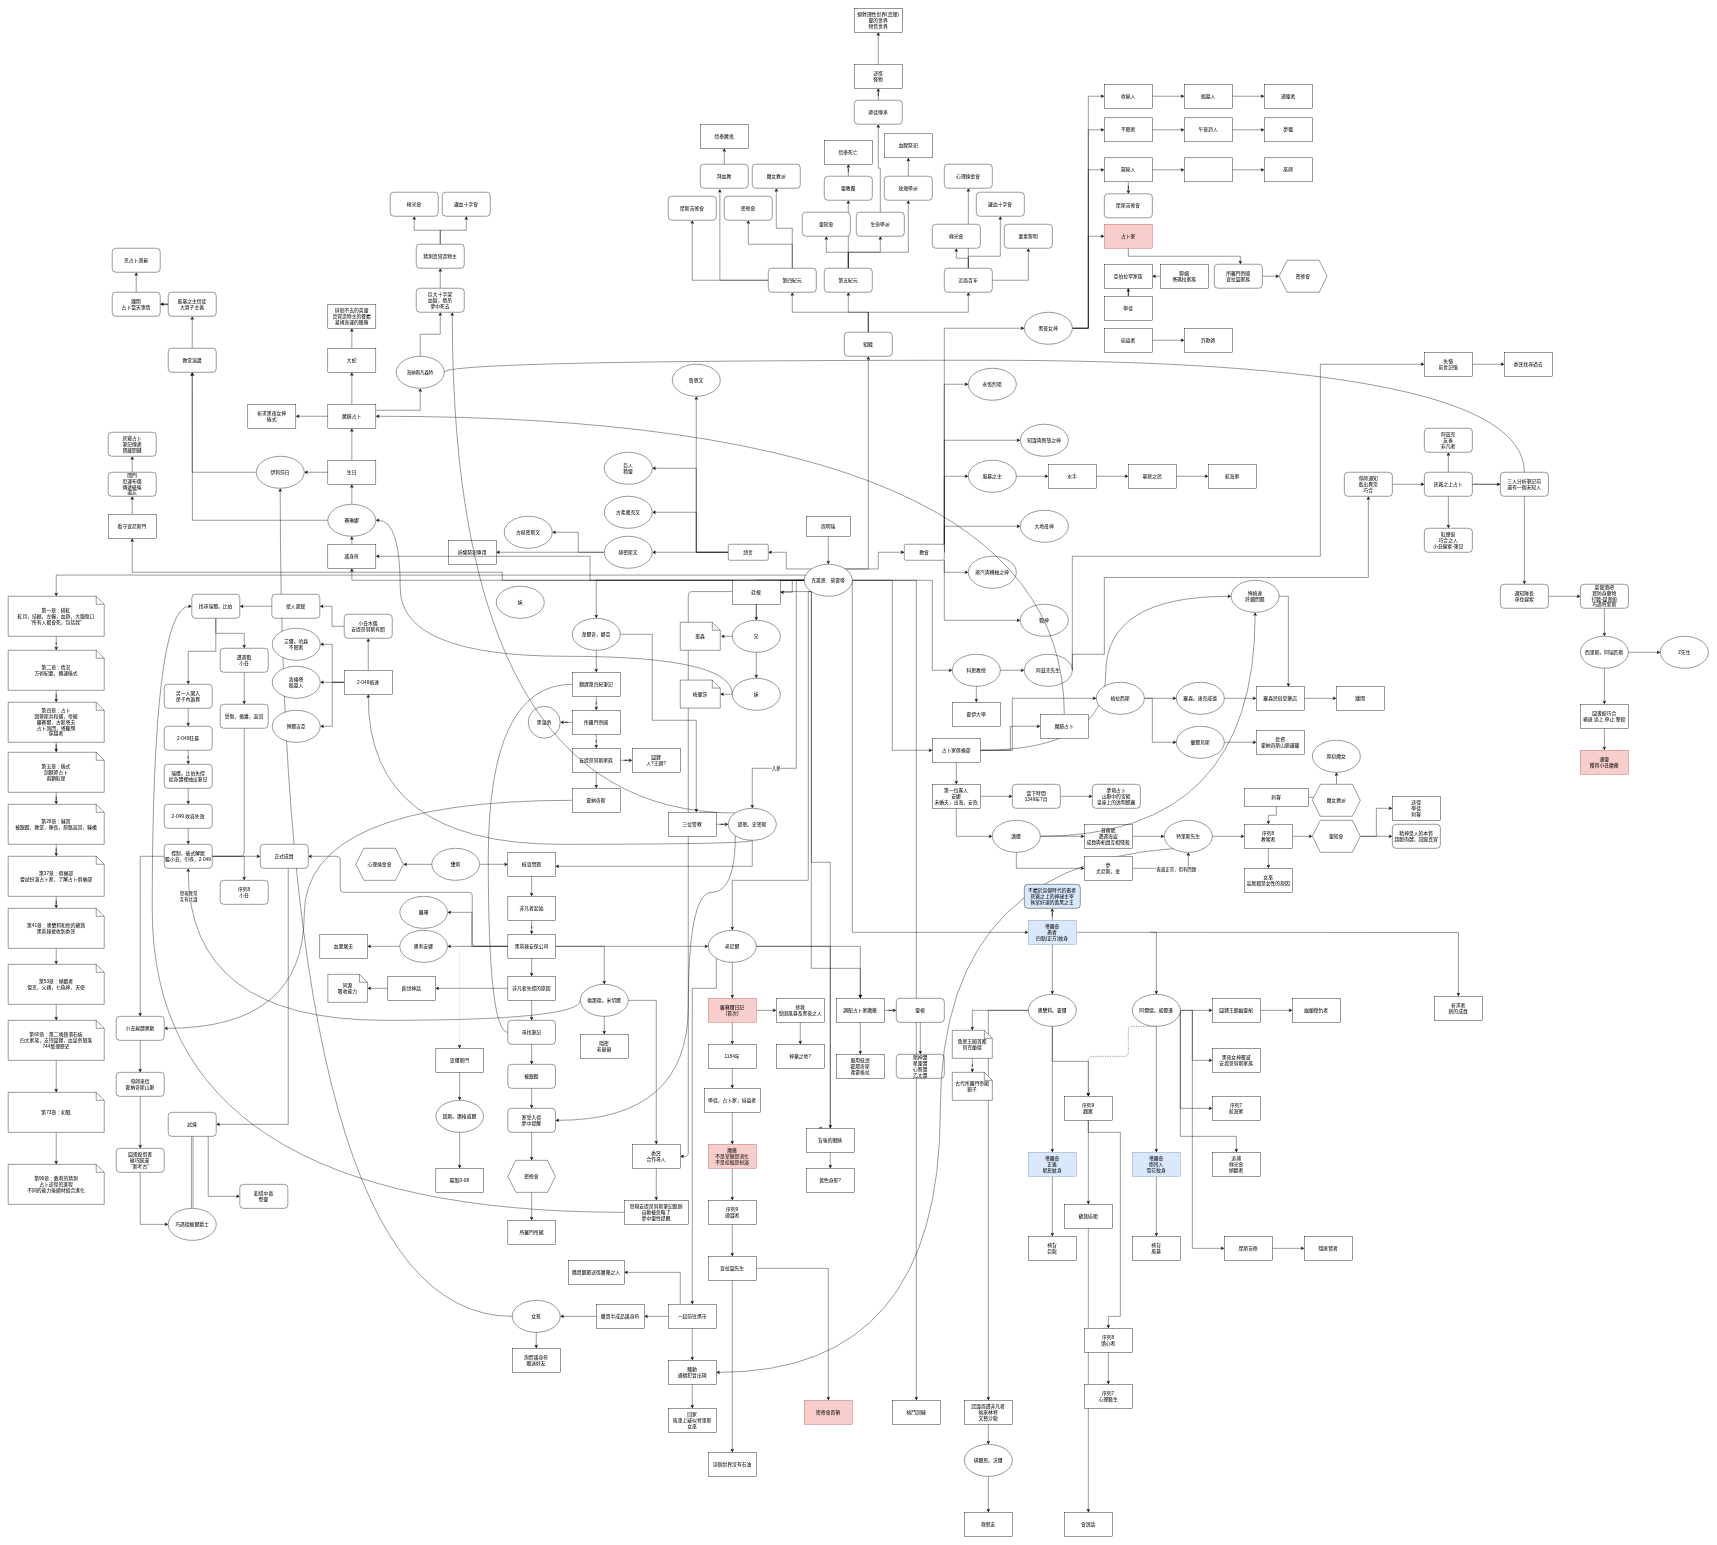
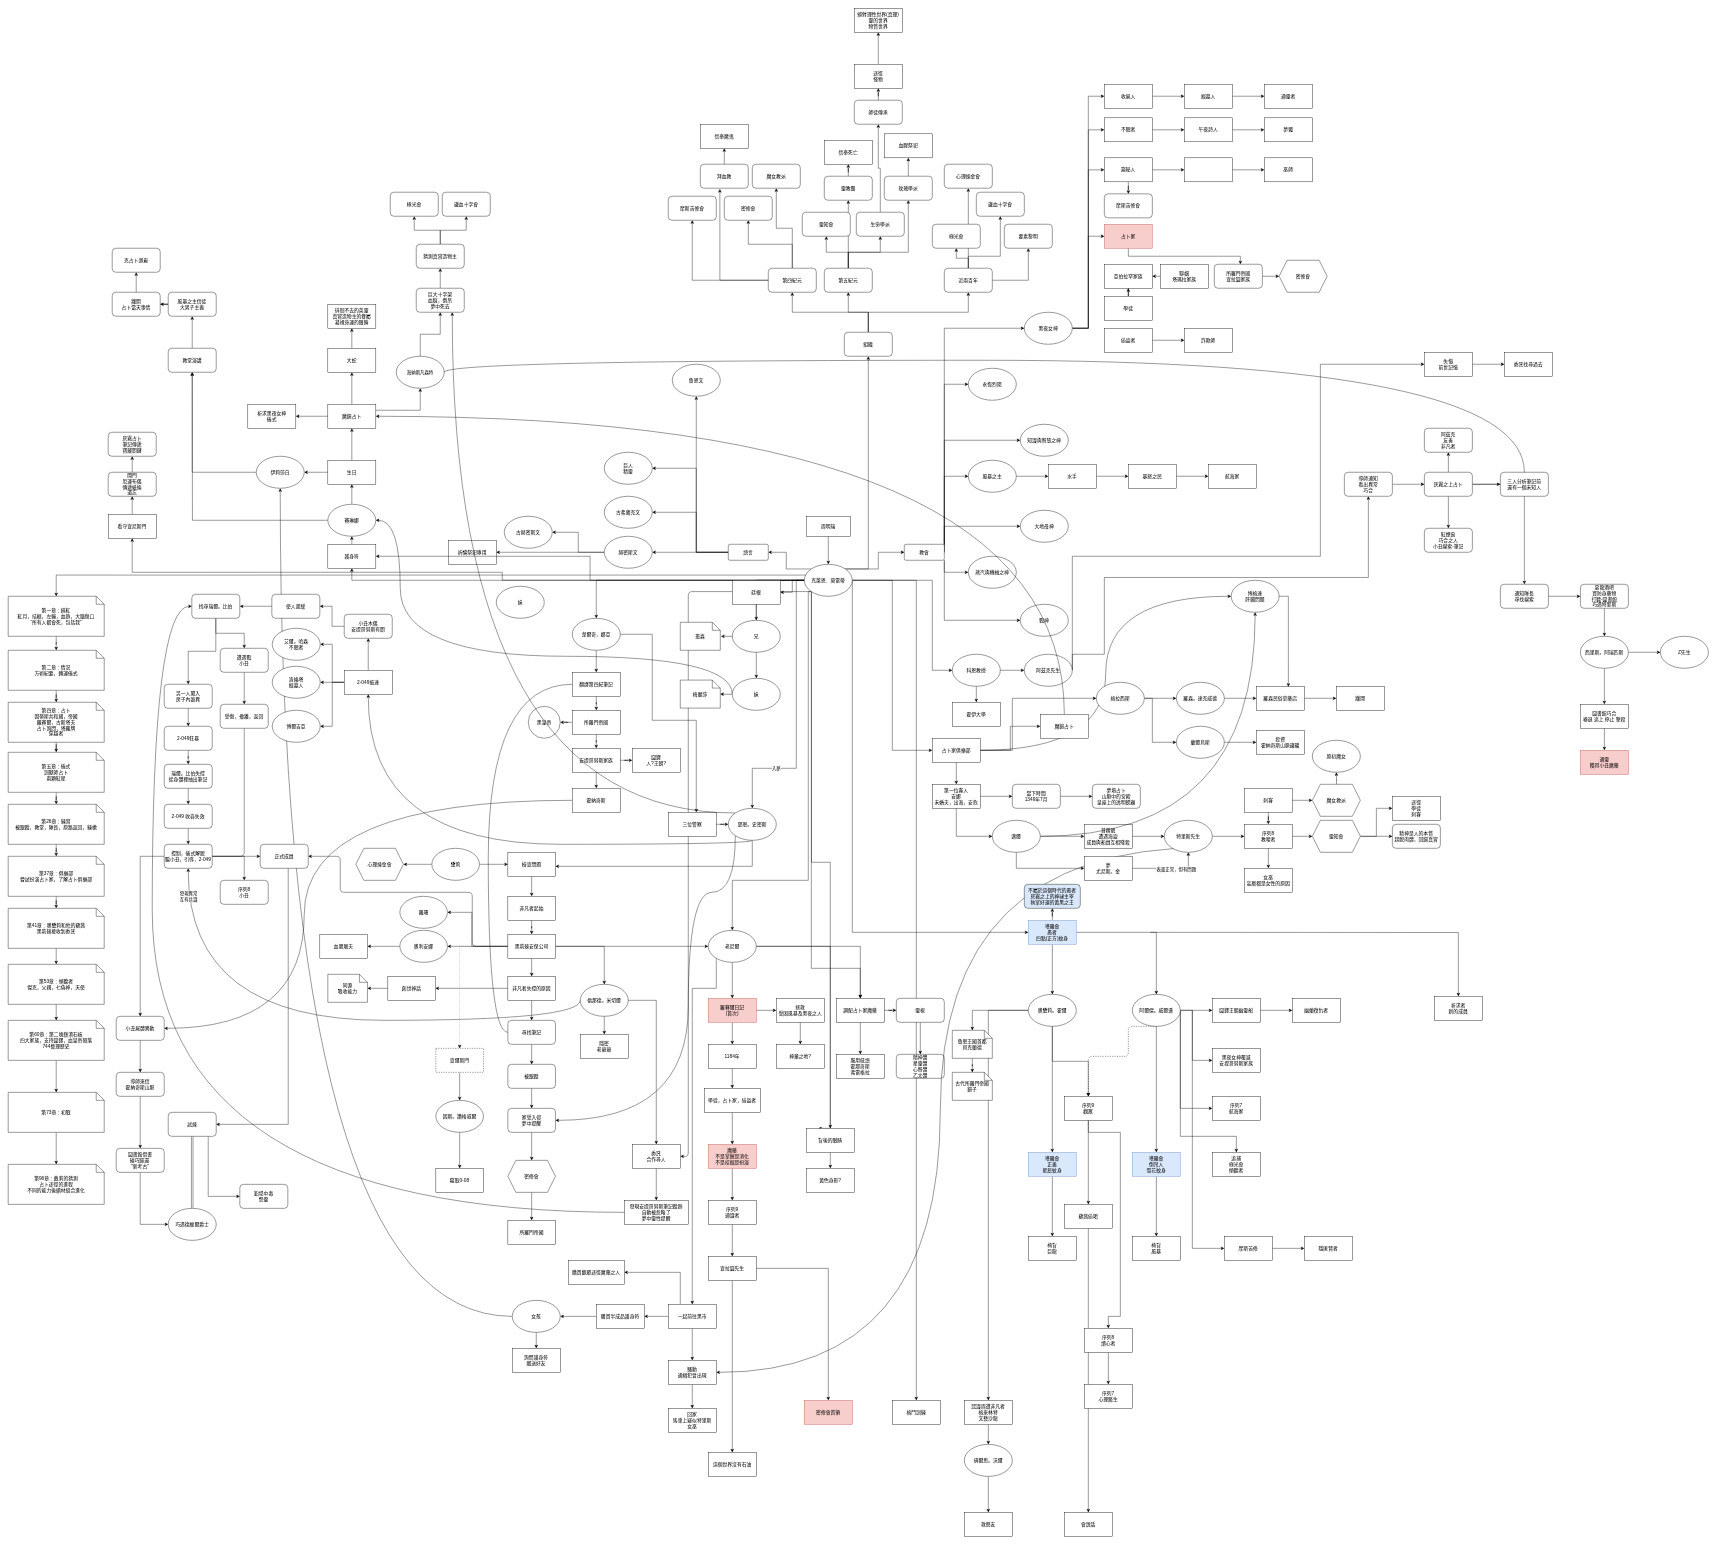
node "刺客": size 64x18 -> 48x24
node "查爾斯門": style solid -> dashed
